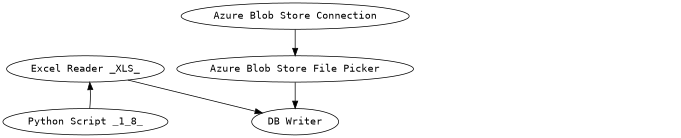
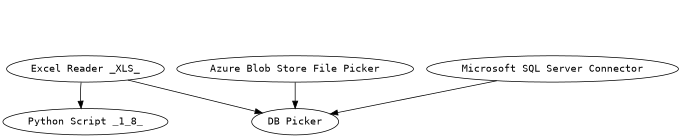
node "Azure Blob Store Connection": removed
node "Microsoft SQL Server Connector": added
edge "Python Script _1_8_" -> "Excel Reader _XLS_": reversed
node "DB Writer": label "DB Writer" -> "DB Picker"
